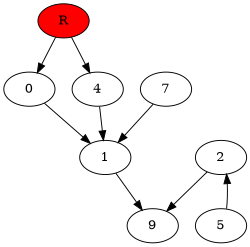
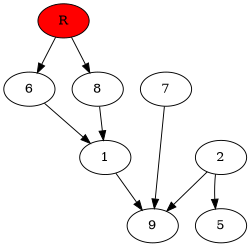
node "0": label "0" -> "6"
node "4": label "4" -> "8"
edge "7" -> "1": now "7" -> "9"
edge "5" -> "2": reversed
